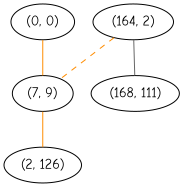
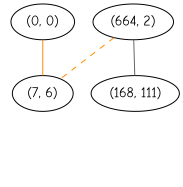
node "(164, 2)": label "(164, 2)" -> "(664, 2)"
node "(7, 9)": label "(7, 9)" -> "(7, 6)"
node "(2, 126)": removed
